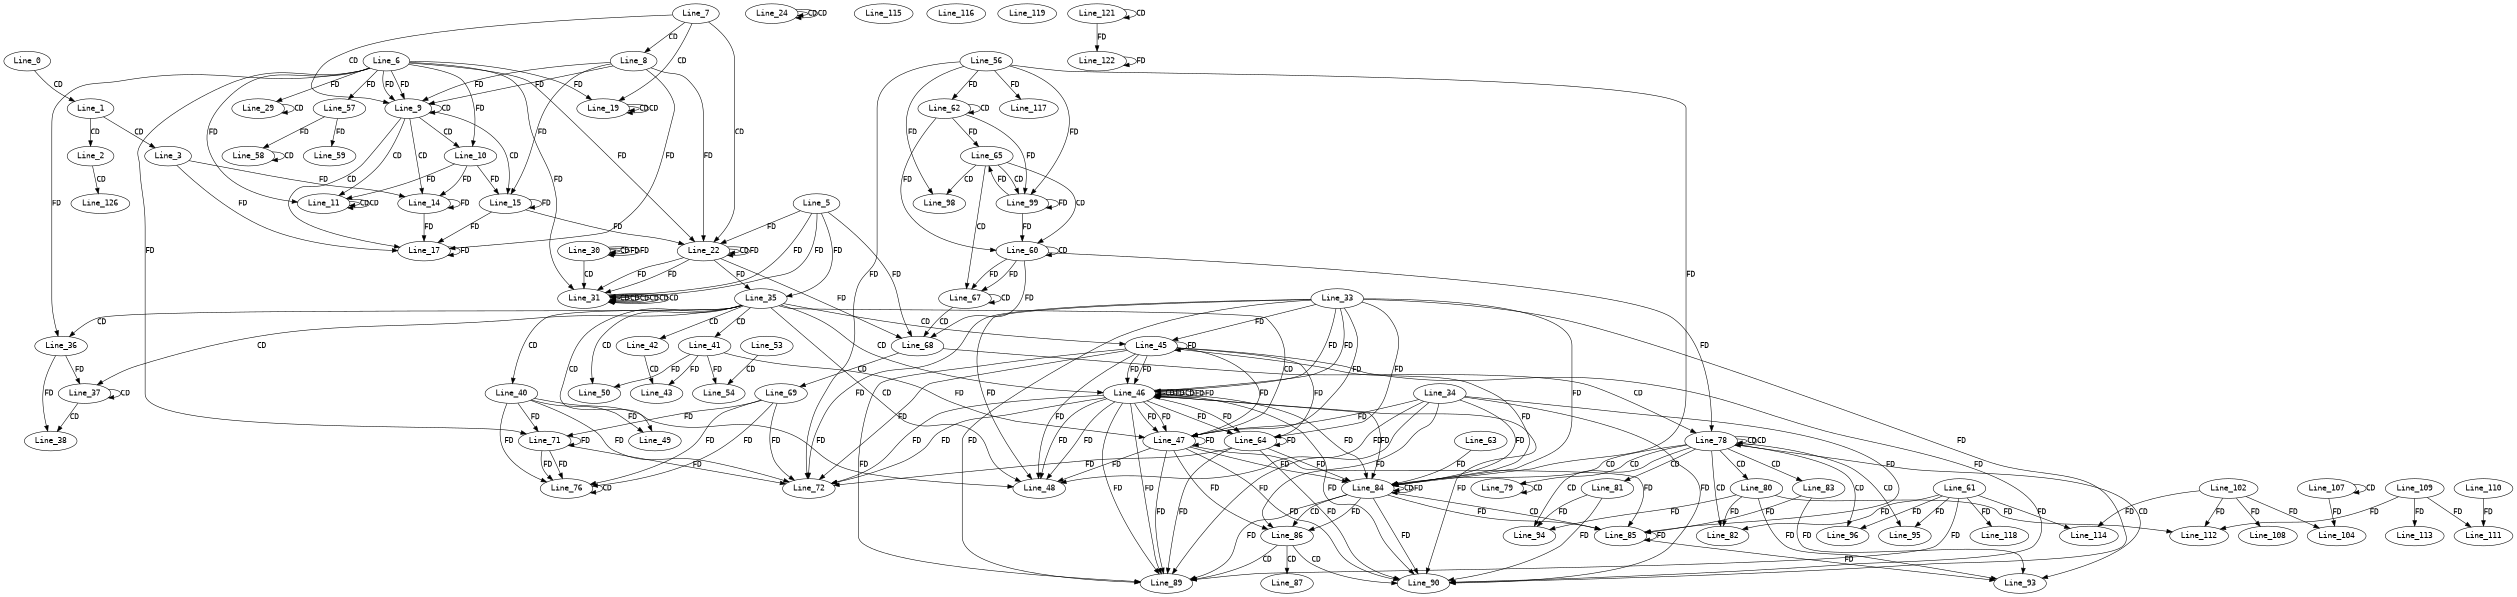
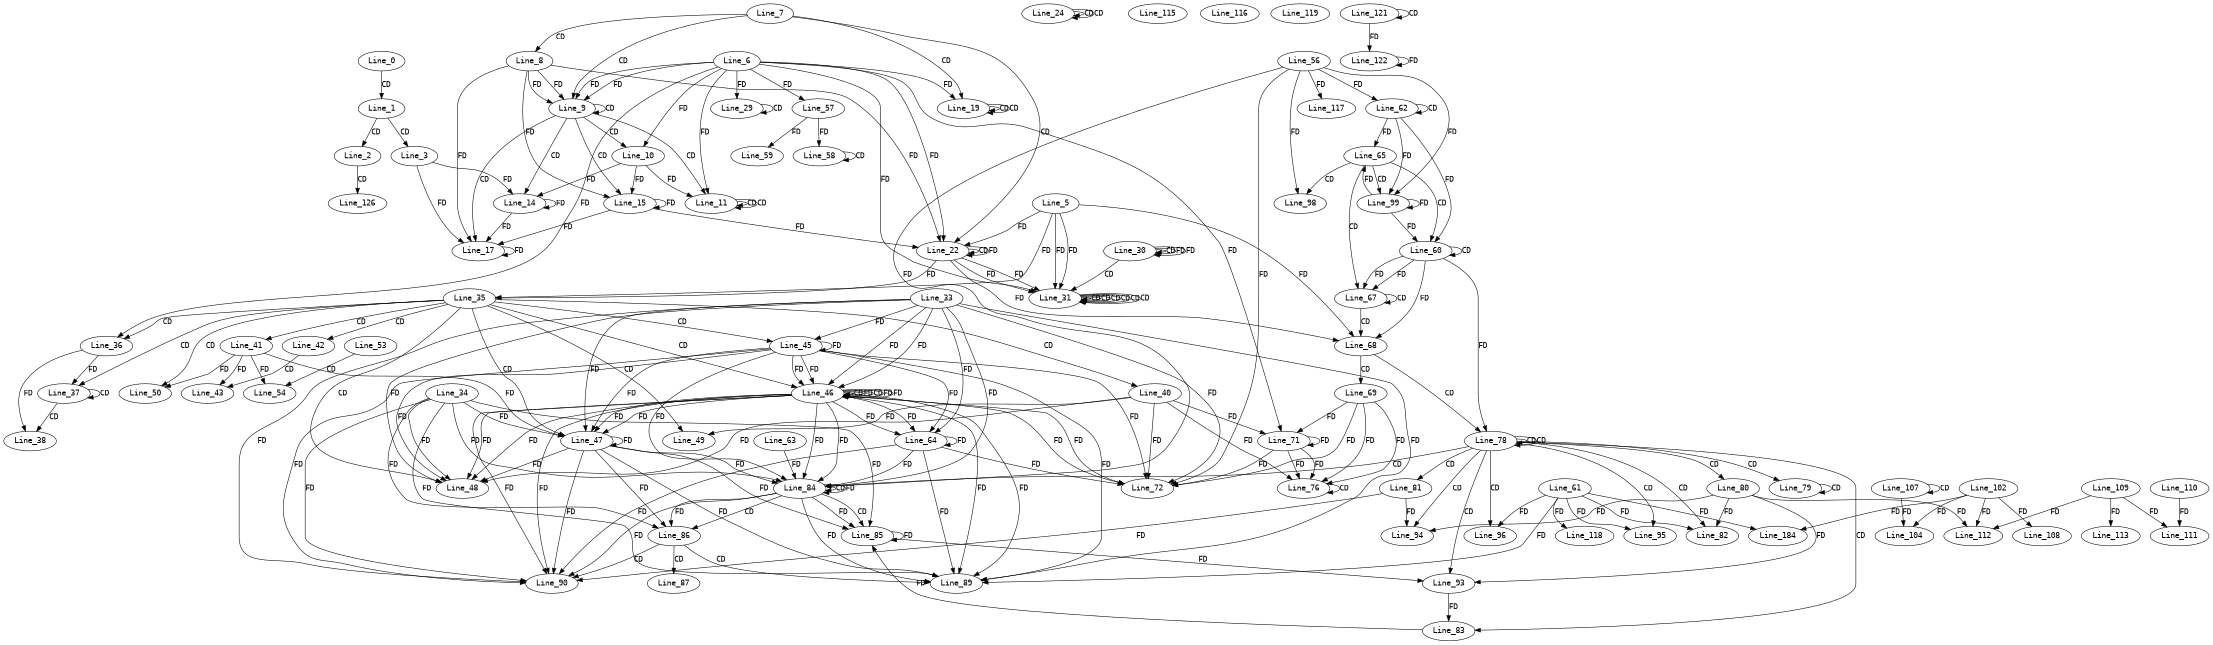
node "Line_114": label "Line_114" -> "Line_184"
edge "Line_83" -> "Line_93": reversed
